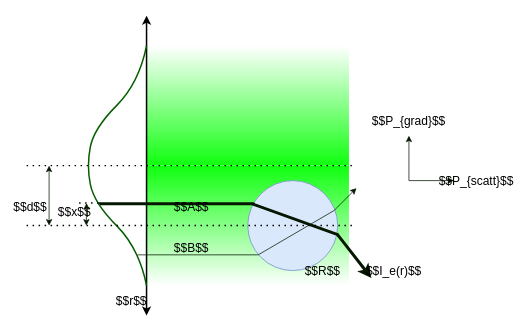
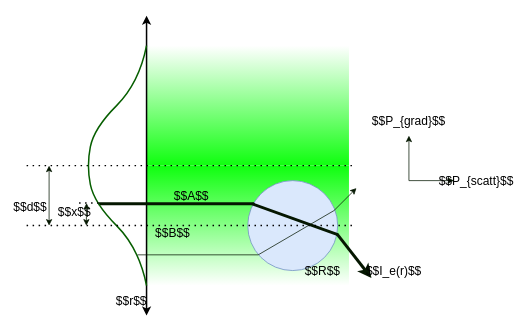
node "$$A$$": moved (192, 207) -> (192, 195)
node "$$B$$": moved (192, 248) -> (173, 233)
